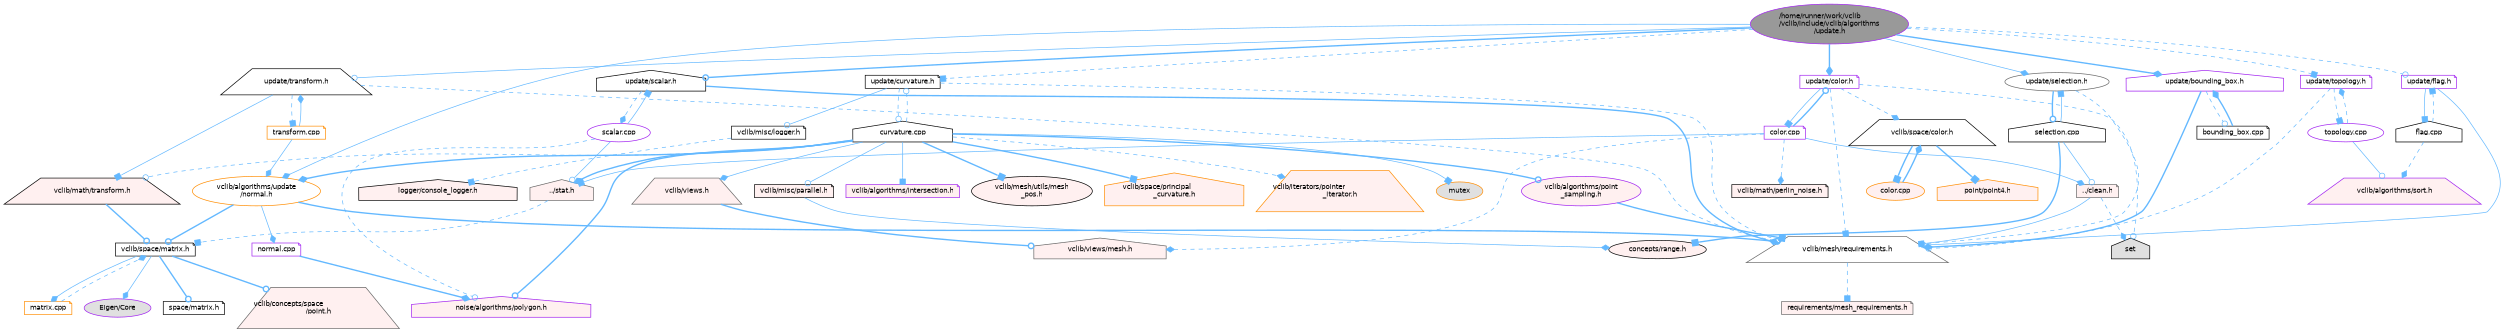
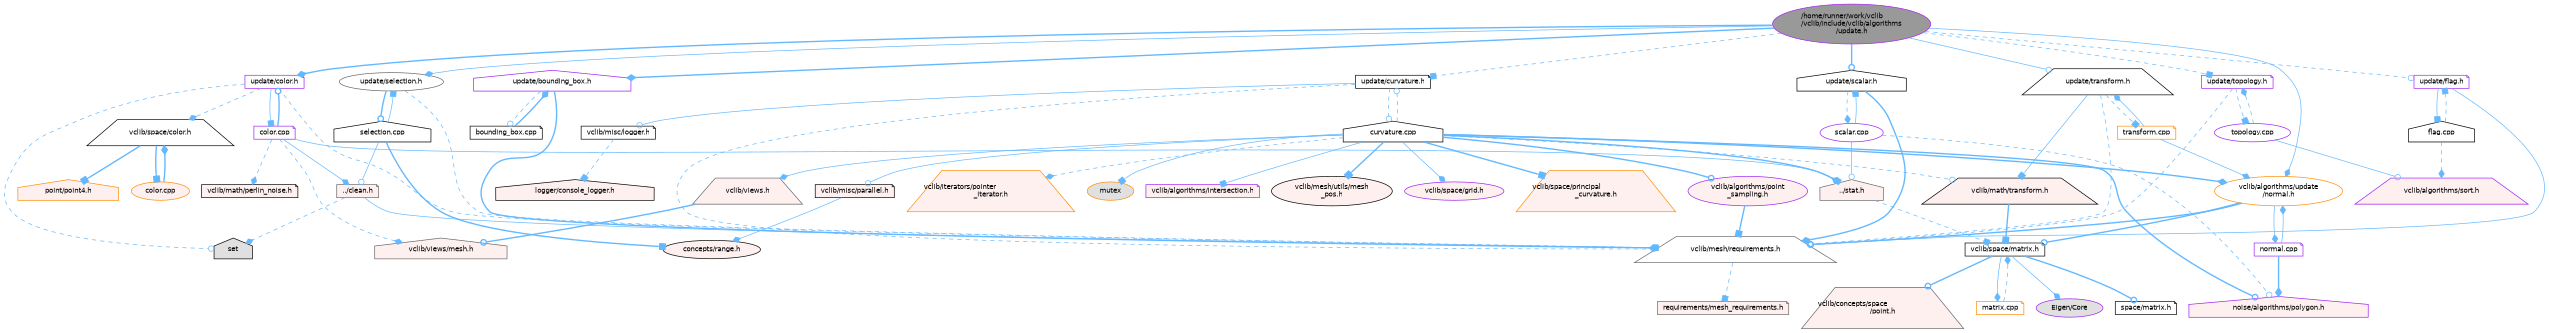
node "vclib/space/principal _curvature.h": shape house -> trapezium
node "vclib/space/grid.h": added
edge "vclib/math/transform.h" -> "vclib/space/matrix.h": arrowhead odot -> box
edge "normal.cpp" -> "vclib/algorithms/update /normal.h": added
